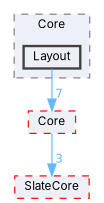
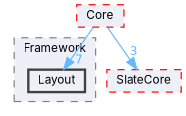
cluster "Core": label "Core" -> "Framework"
edge "Layout" -> "Core": reversed
